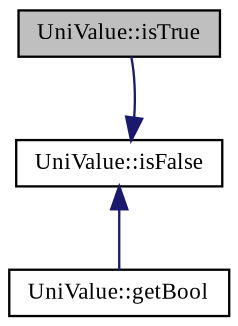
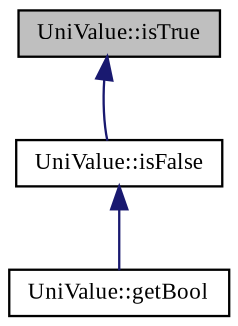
edge "UniValue::isTrue" -> "UniValue::isFalse": reversed
